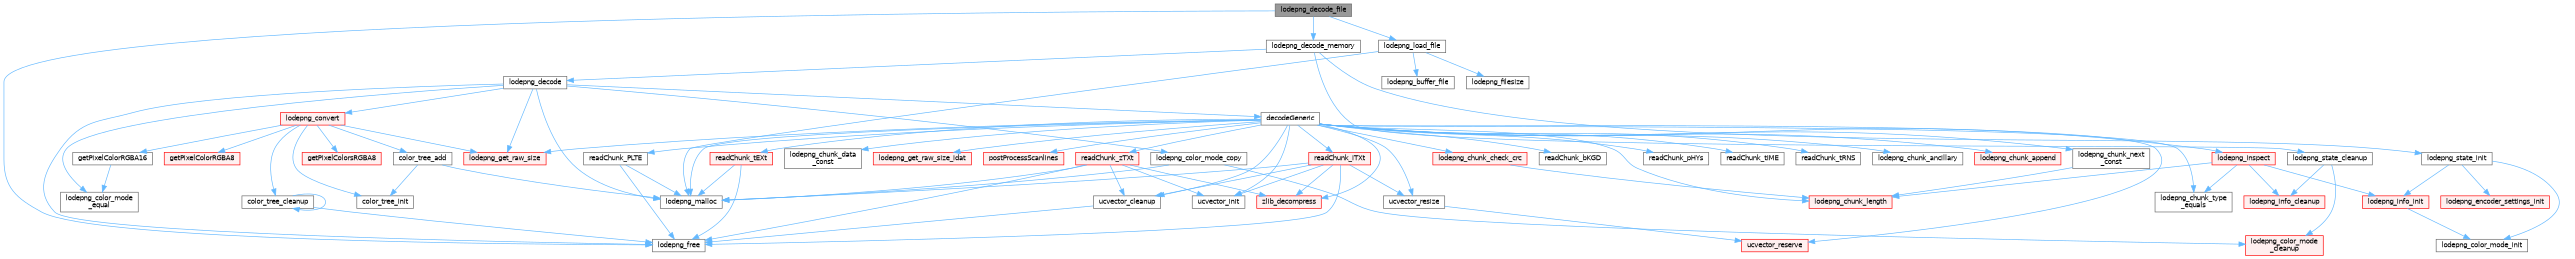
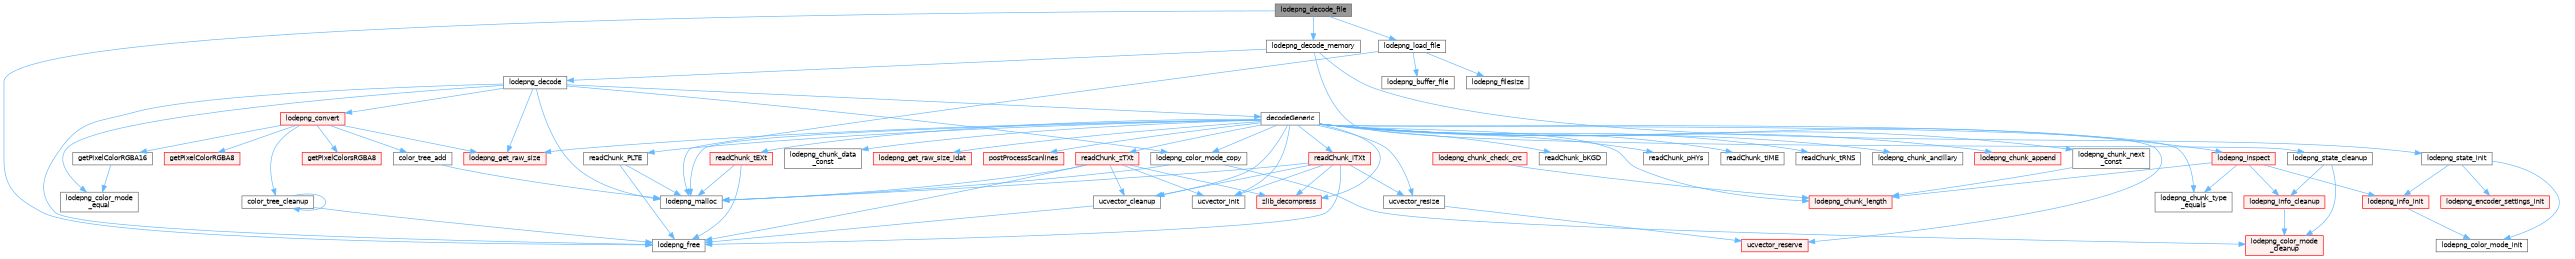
edge "decodeGeneric" -> "lodepng_chunk_check_crc": now "decodeGeneric" -> "lodepng_color_mode_copy"
node "color_tree_init": removed
edge "lodepng_info_cleanup" -> "lodepng_color_mode _cleanup": added
